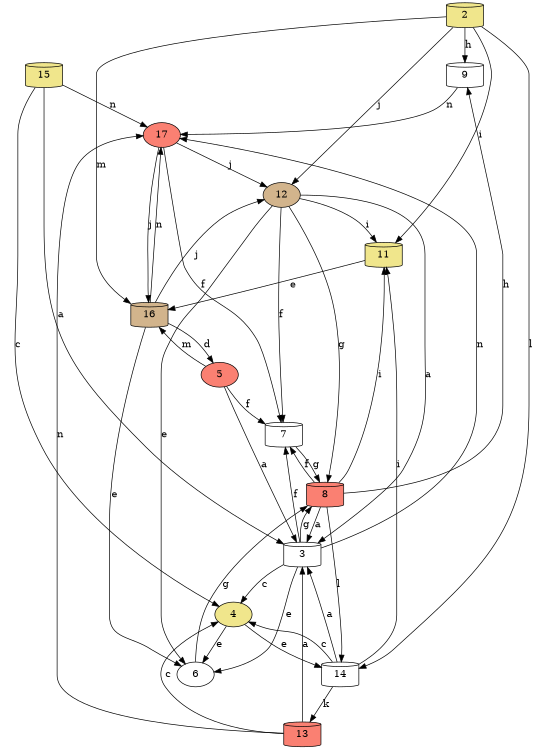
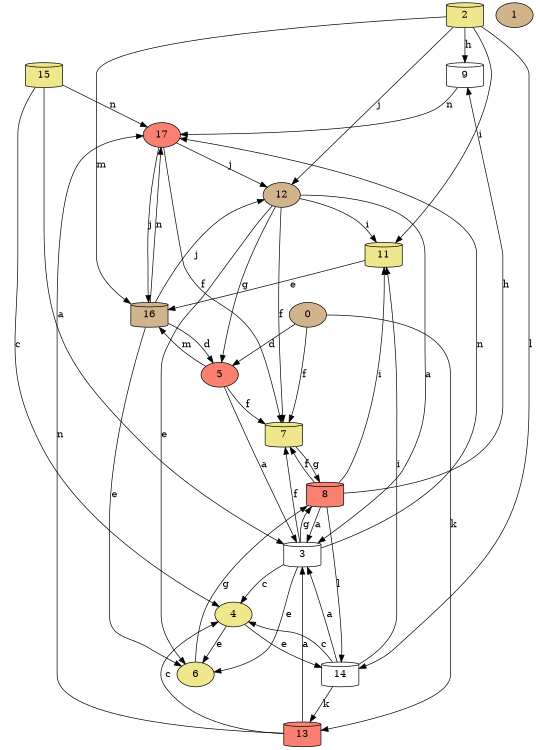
node "1": added
node "0": added
edge "12" -> "8": now "12" -> "5"
node "7": fillcolor white -> khaki
node "6": fillcolor white -> khaki
